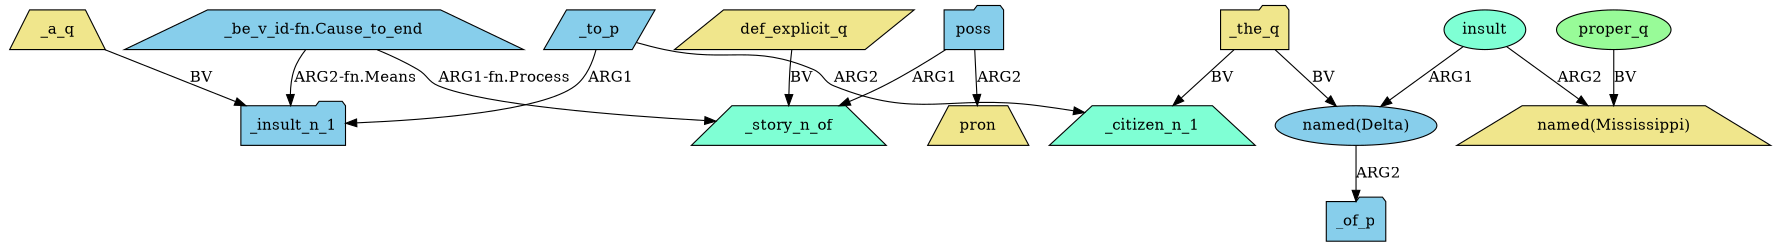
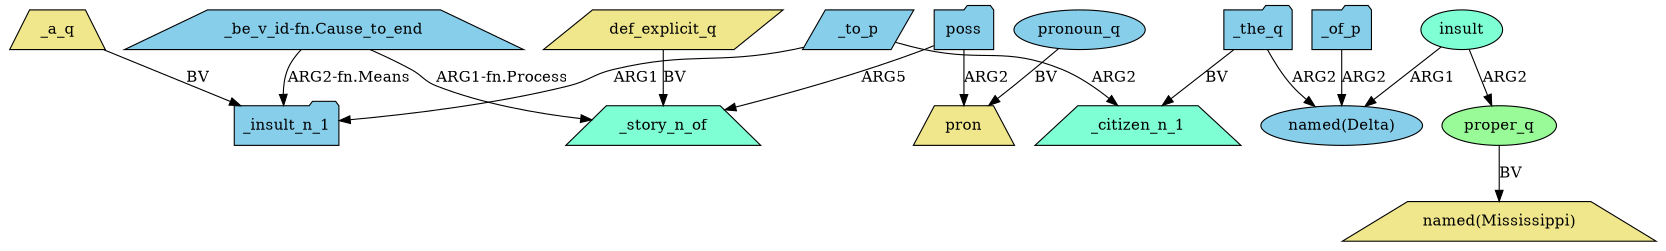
node "pronoun_q": added
node "_the_q": fillcolor khaki -> skyblue
edge "insult" -> "named(Mississippi)": now "insult" -> "proper_q"
edge "poss" -> "_story_n_of": label "ARG1" -> "ARG5"
edge "_the_q" -> "named(Delta)": label "BV" -> "ARG2"
edge "named(Delta)" -> "_of_p": reversed
